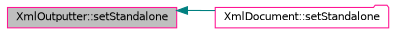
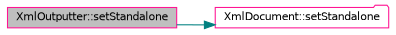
edge "XmlDocument::setStandalone" -> "XmlOutputter::setStandalone": reversed
